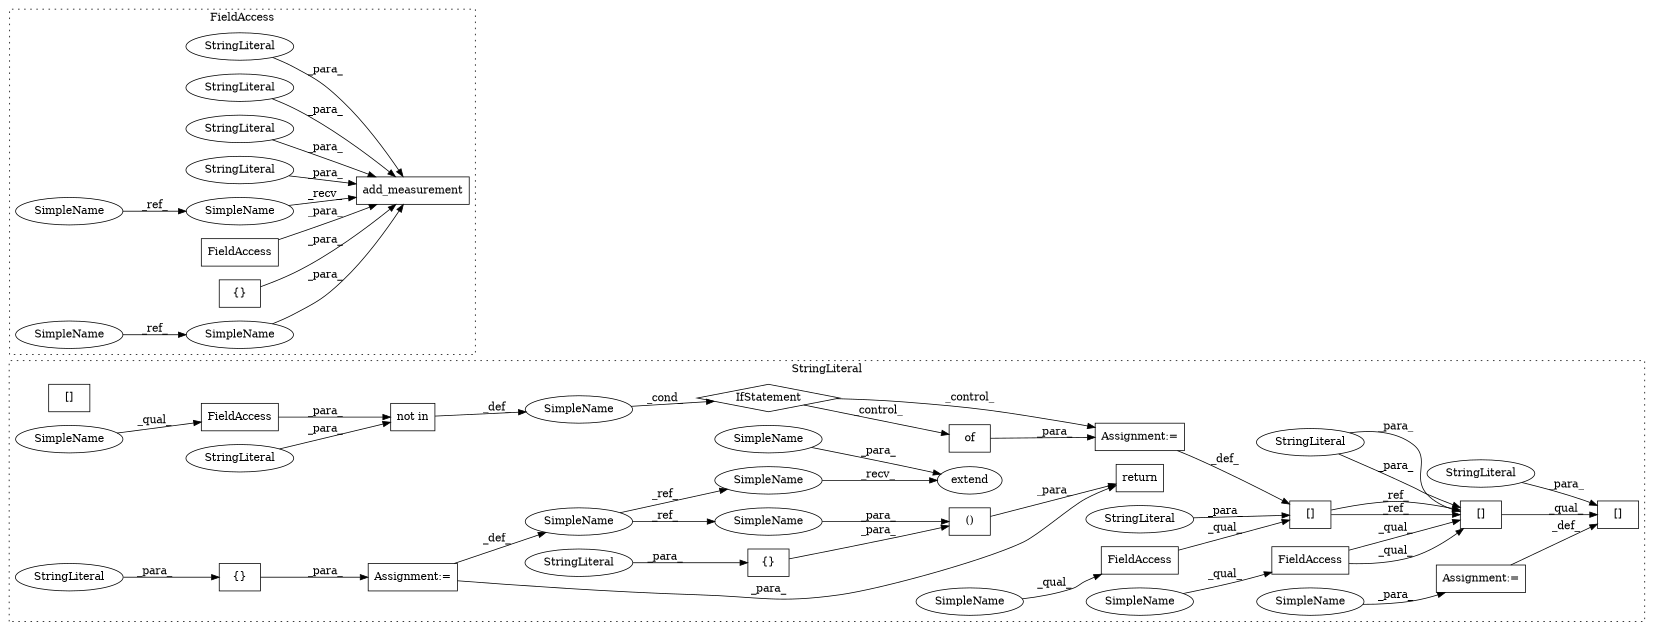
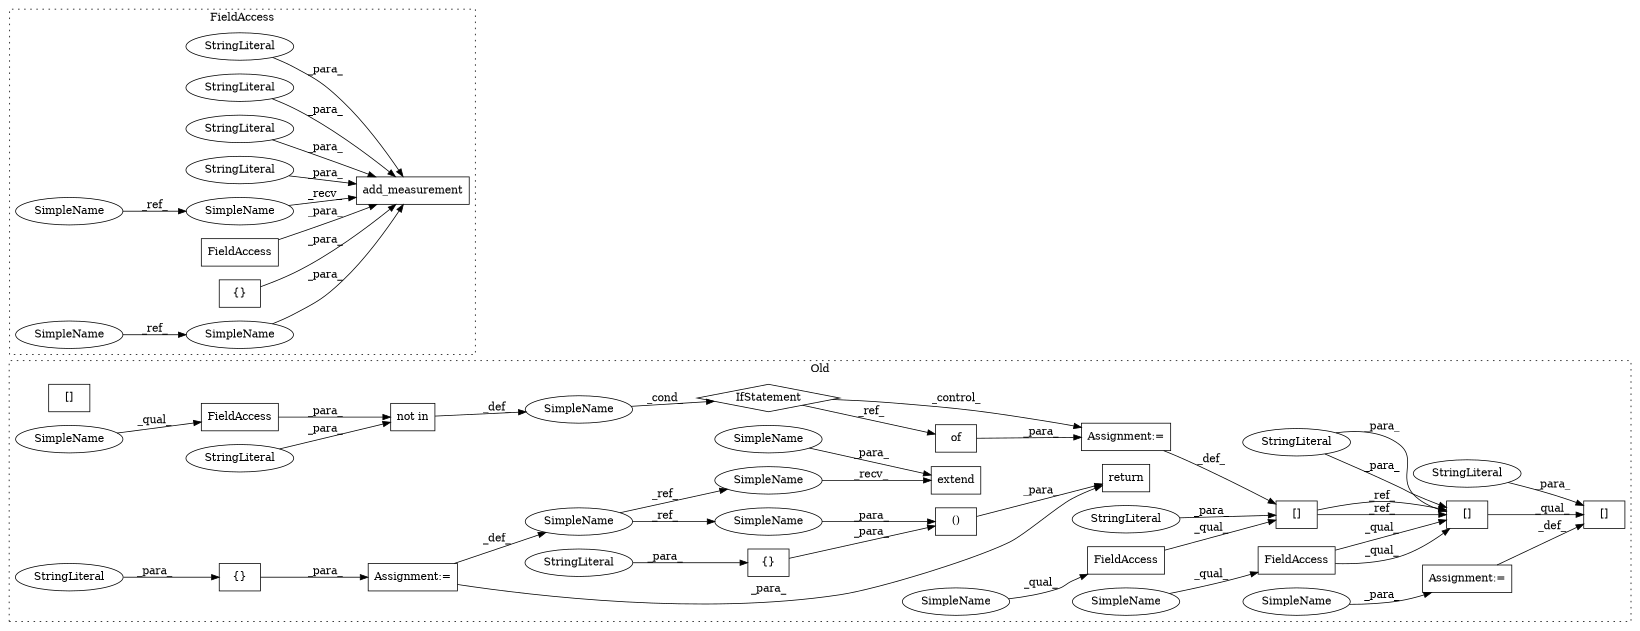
cluster "StringLiteral": label "StringLiteral" -> "Old"
edge "IfStatement" -> "of": label "_control_" -> "_ref_"
node "extend": shape ellipse -> box
